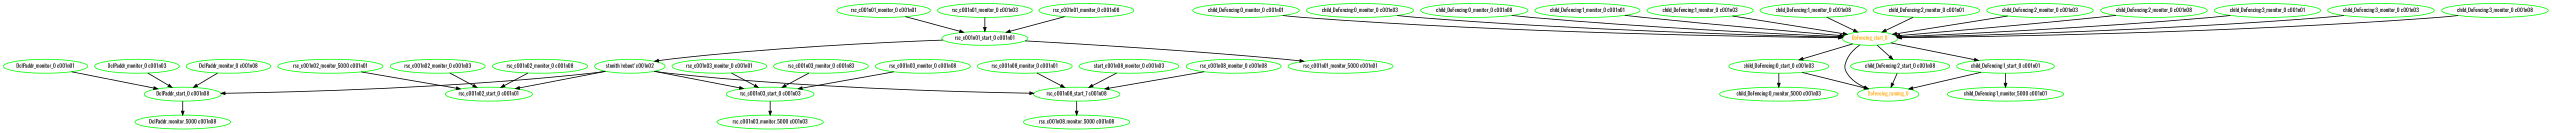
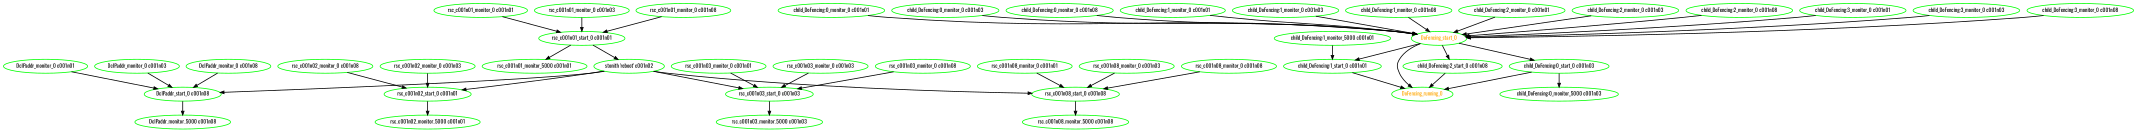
node "rsc_c001n03_monitor_0 c001n83": label "rsc_c001n03_monitor_0 c001n83" -> "rsc_c001n03_monitor_0 c001n03"
node "start_c001n08_monitor_0 c001n03": label "start_c001n08_monitor_0 c001n03" -> "rsc_c001n08_monitor_0 c001n03"
edge "child_DoFencing:1_start_0 c001n01" -> "child_DoFencing:1_monitor_5000 c001n01": reversed
edge "rsc_c001n02_monitor_5000 c001n01" -> "rsc_c001n02_start_0 c001n01": reversed
node "rsc_c001n08_start_7 c001n08": label "rsc_c001n08_start_7 c001n08" -> "rsc_c001n08_start_0 c001n08"
